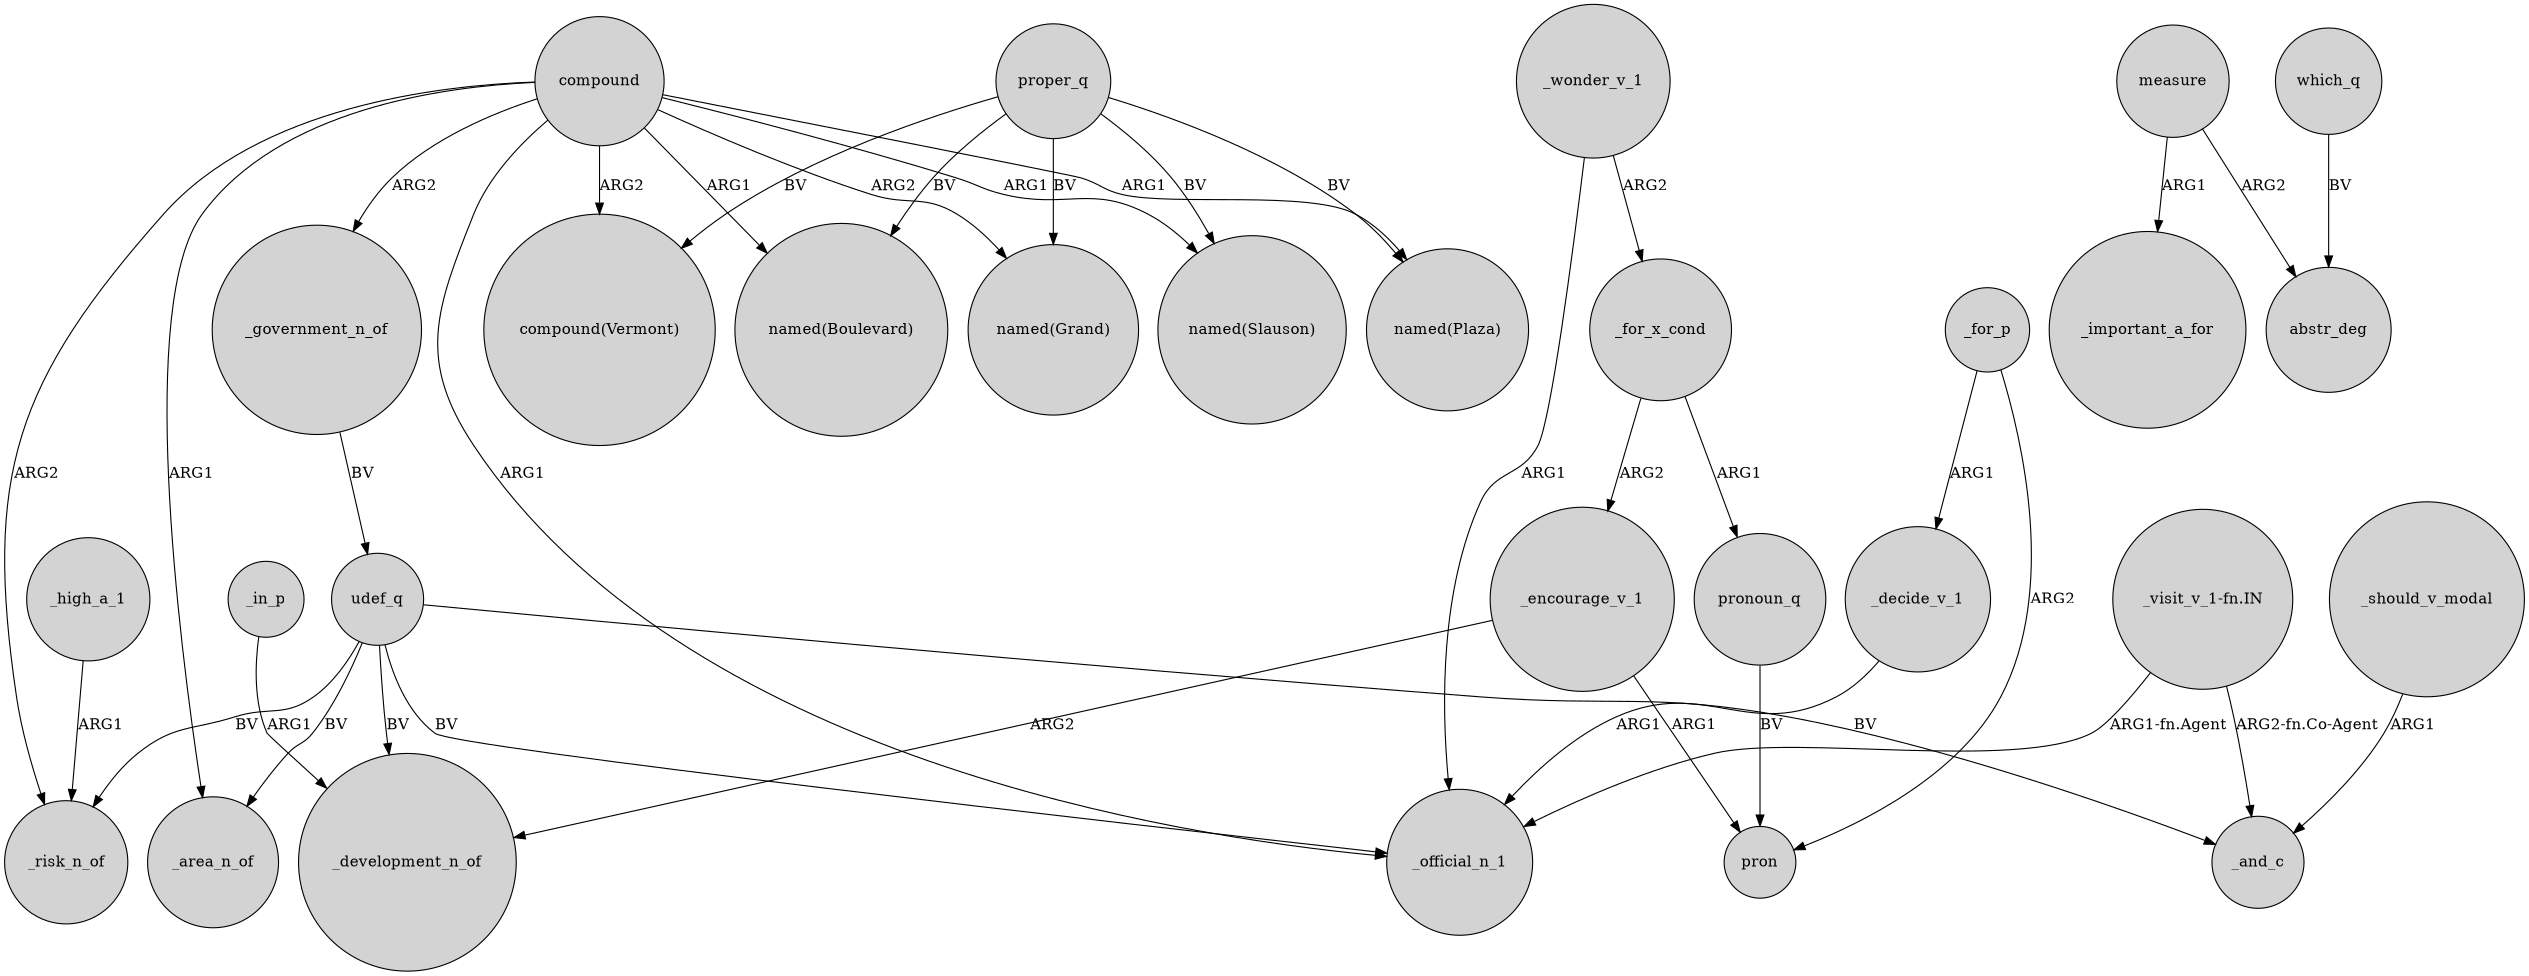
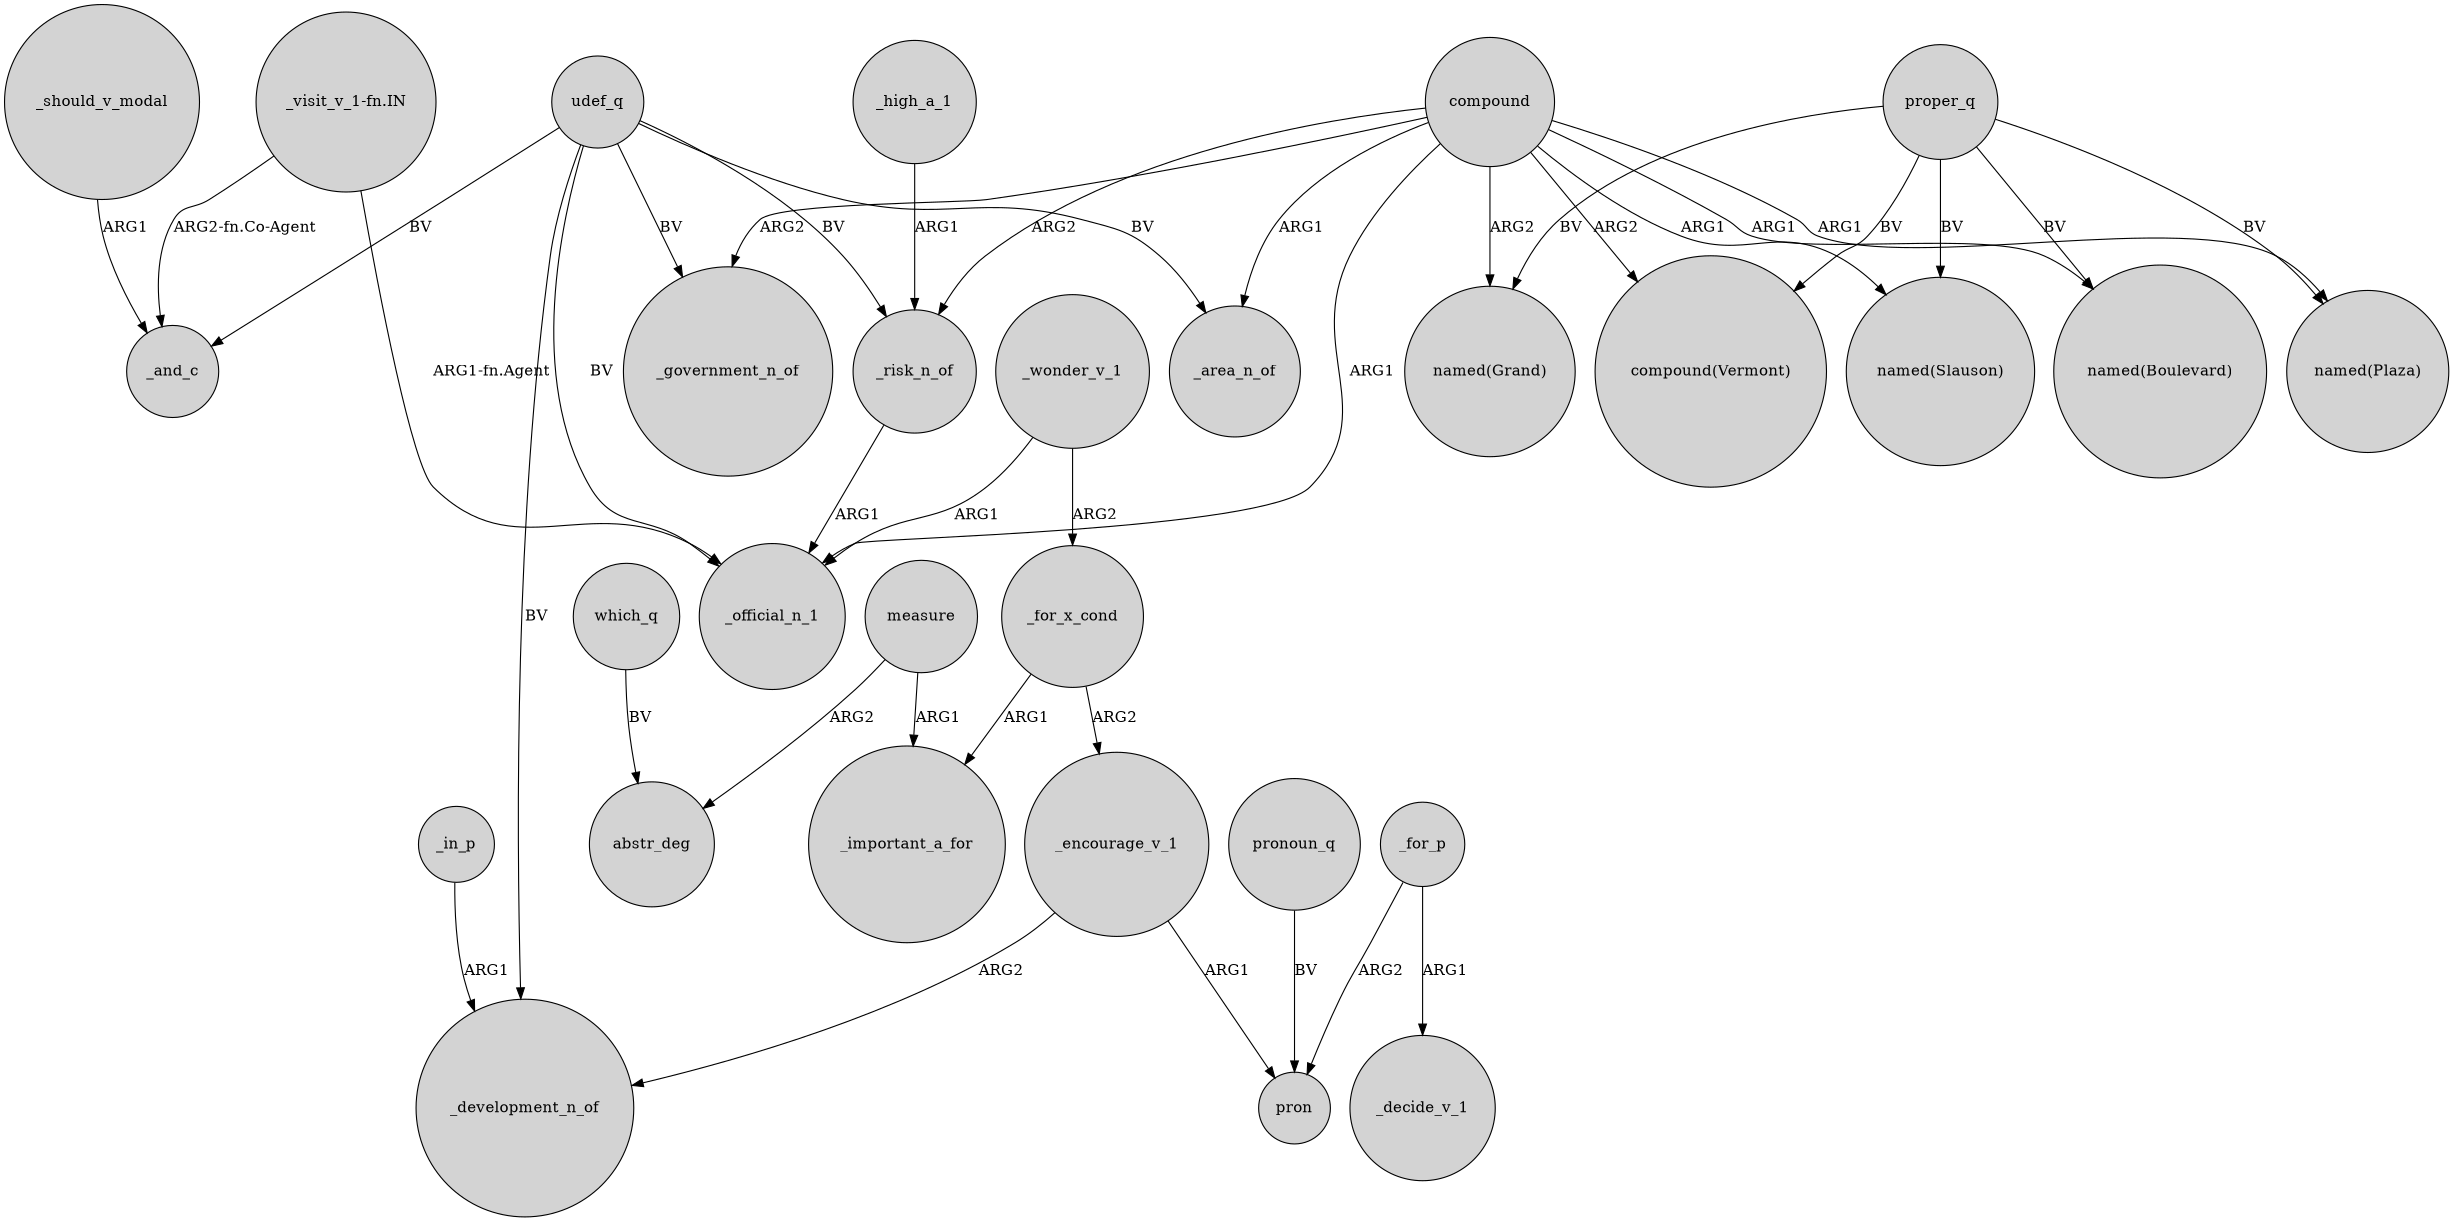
edge "_for_x_cond" -> "pronoun_q": now "_for_x_cond" -> "_important_a_for"
edge "_government_n_of" -> "udef_q": reversed
edge "_decide_v_1" -> "_official_n_1": now "_risk_n_of" -> "_official_n_1"
